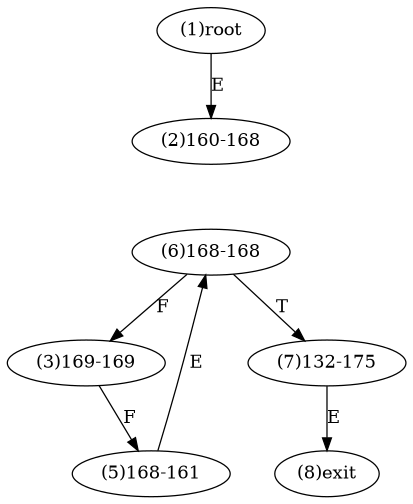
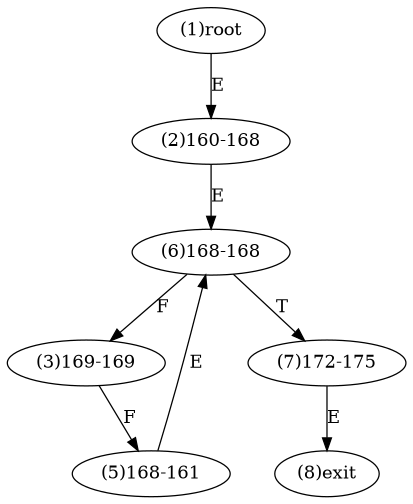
edge "(2)160-168" -> "(6)168-168": added, label "E"
node "(7)132-175": label "(7)132-175" -> "(7)172-175"
